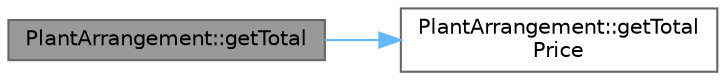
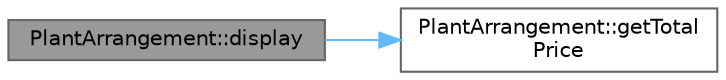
node "PlantArrangement::getTotal": label "PlantArrangement::getTotal" -> "PlantArrangement::display"
